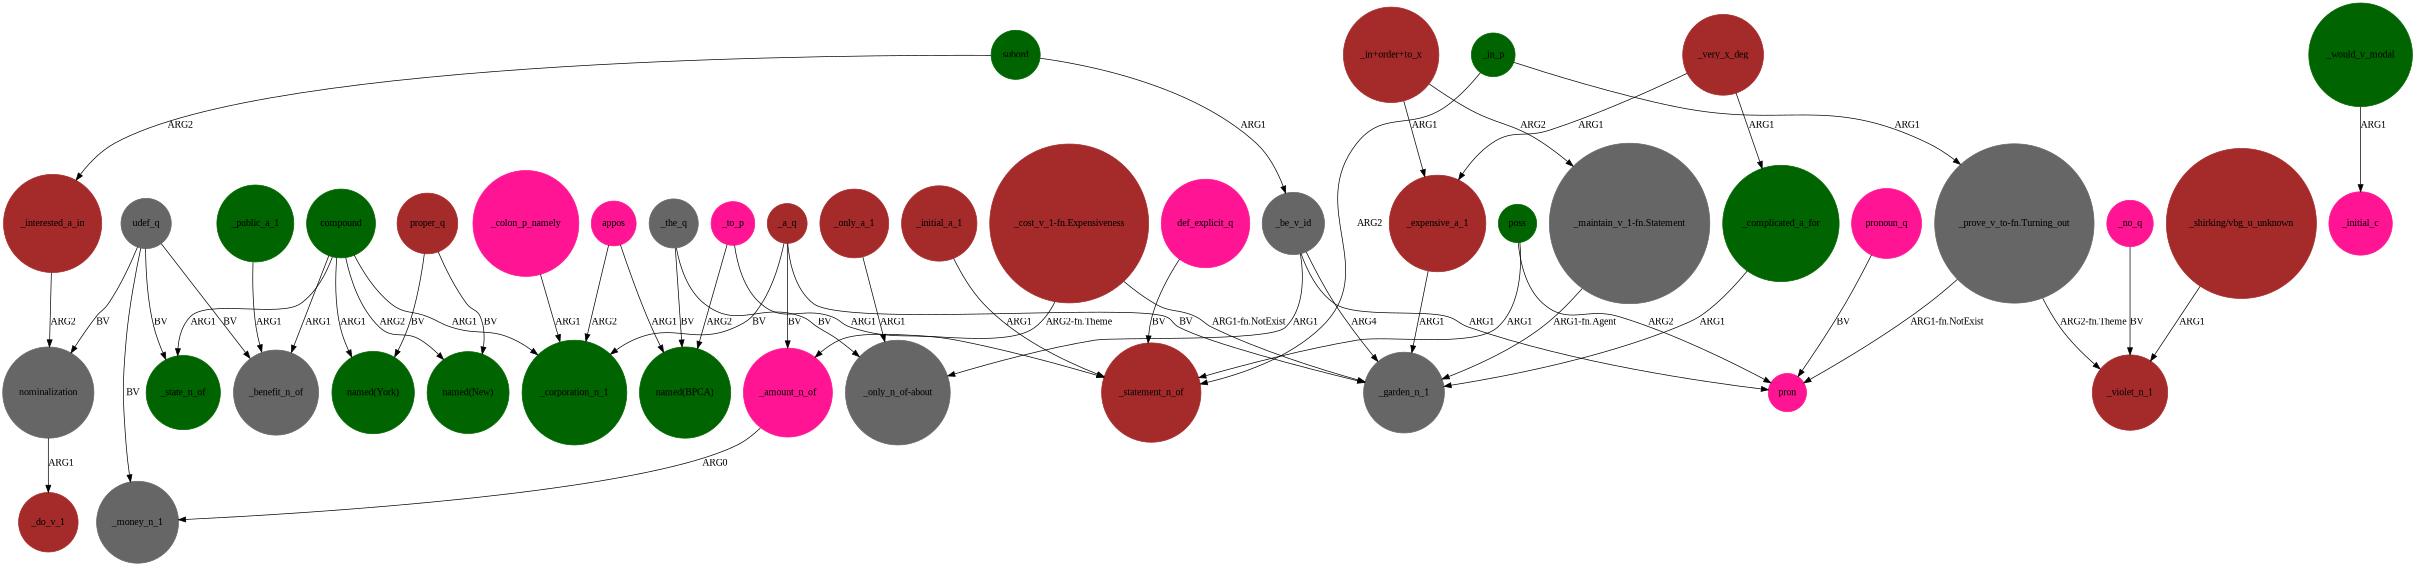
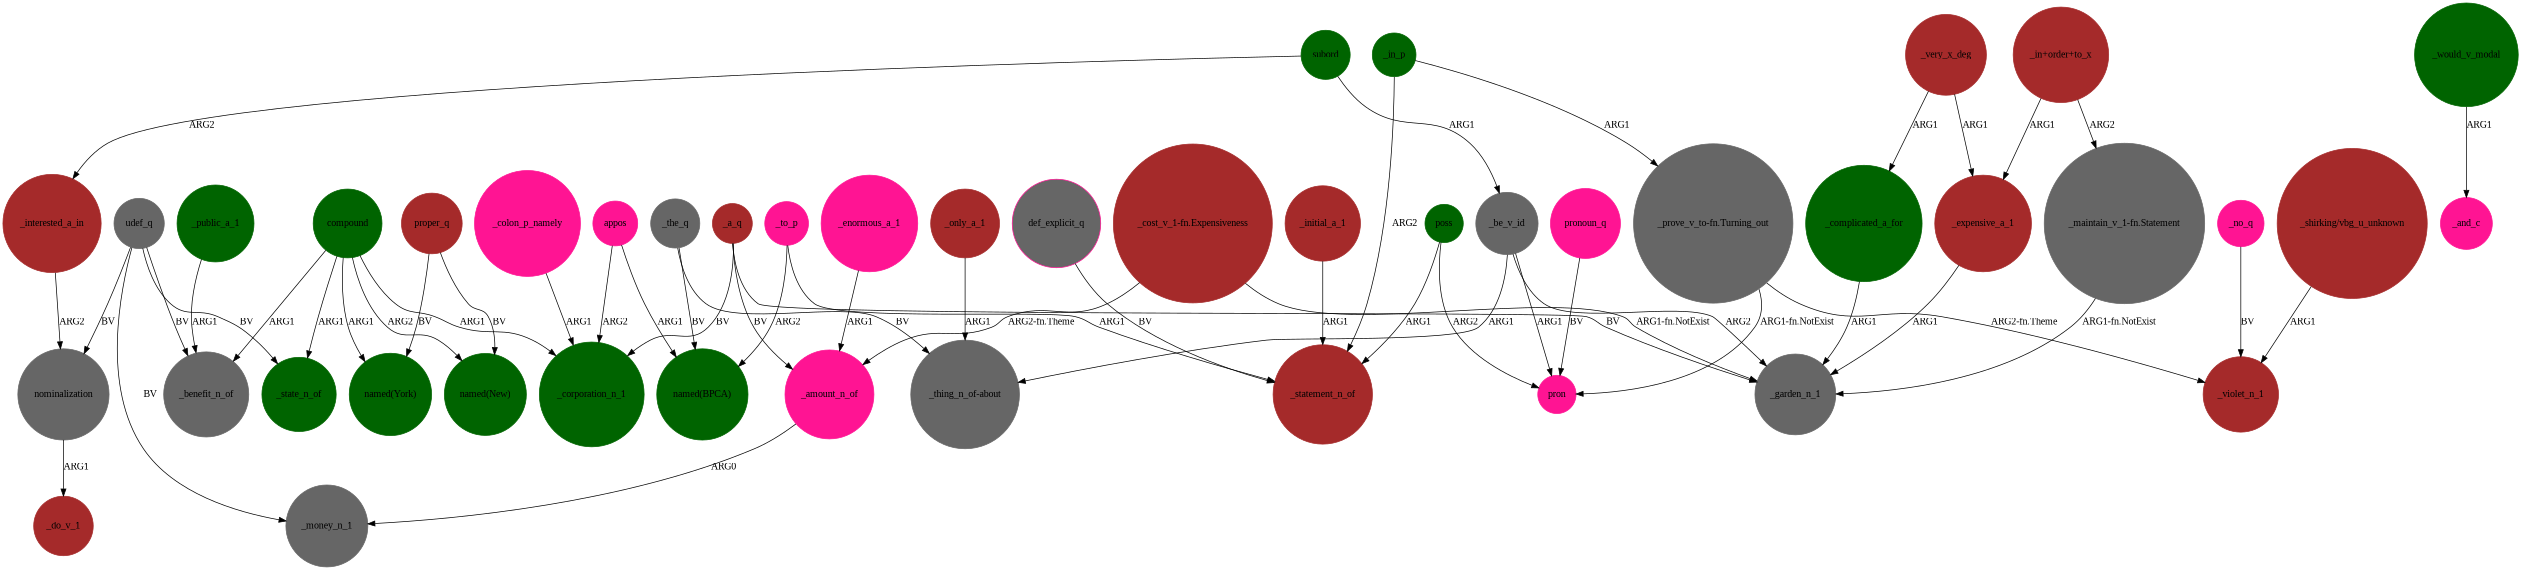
node "_enormous_a_1": added
node "def_explicit_q": fillcolor deeppink -> gray40
node "_initial_c": label "_initial_c" -> "_and_c"
edge "_be_v_id" -> "_garden_n_1": label "ARG4" -> "ARG2"
edge "_maintain_v_1-fn.Statement" -> "_garden_n_1": label "ARG1-fn.Agent" -> "ARG1-fn.NotExist"
node "_only_n_of-about": label "_only_n_of-about" -> "_thing_n_of-about"
